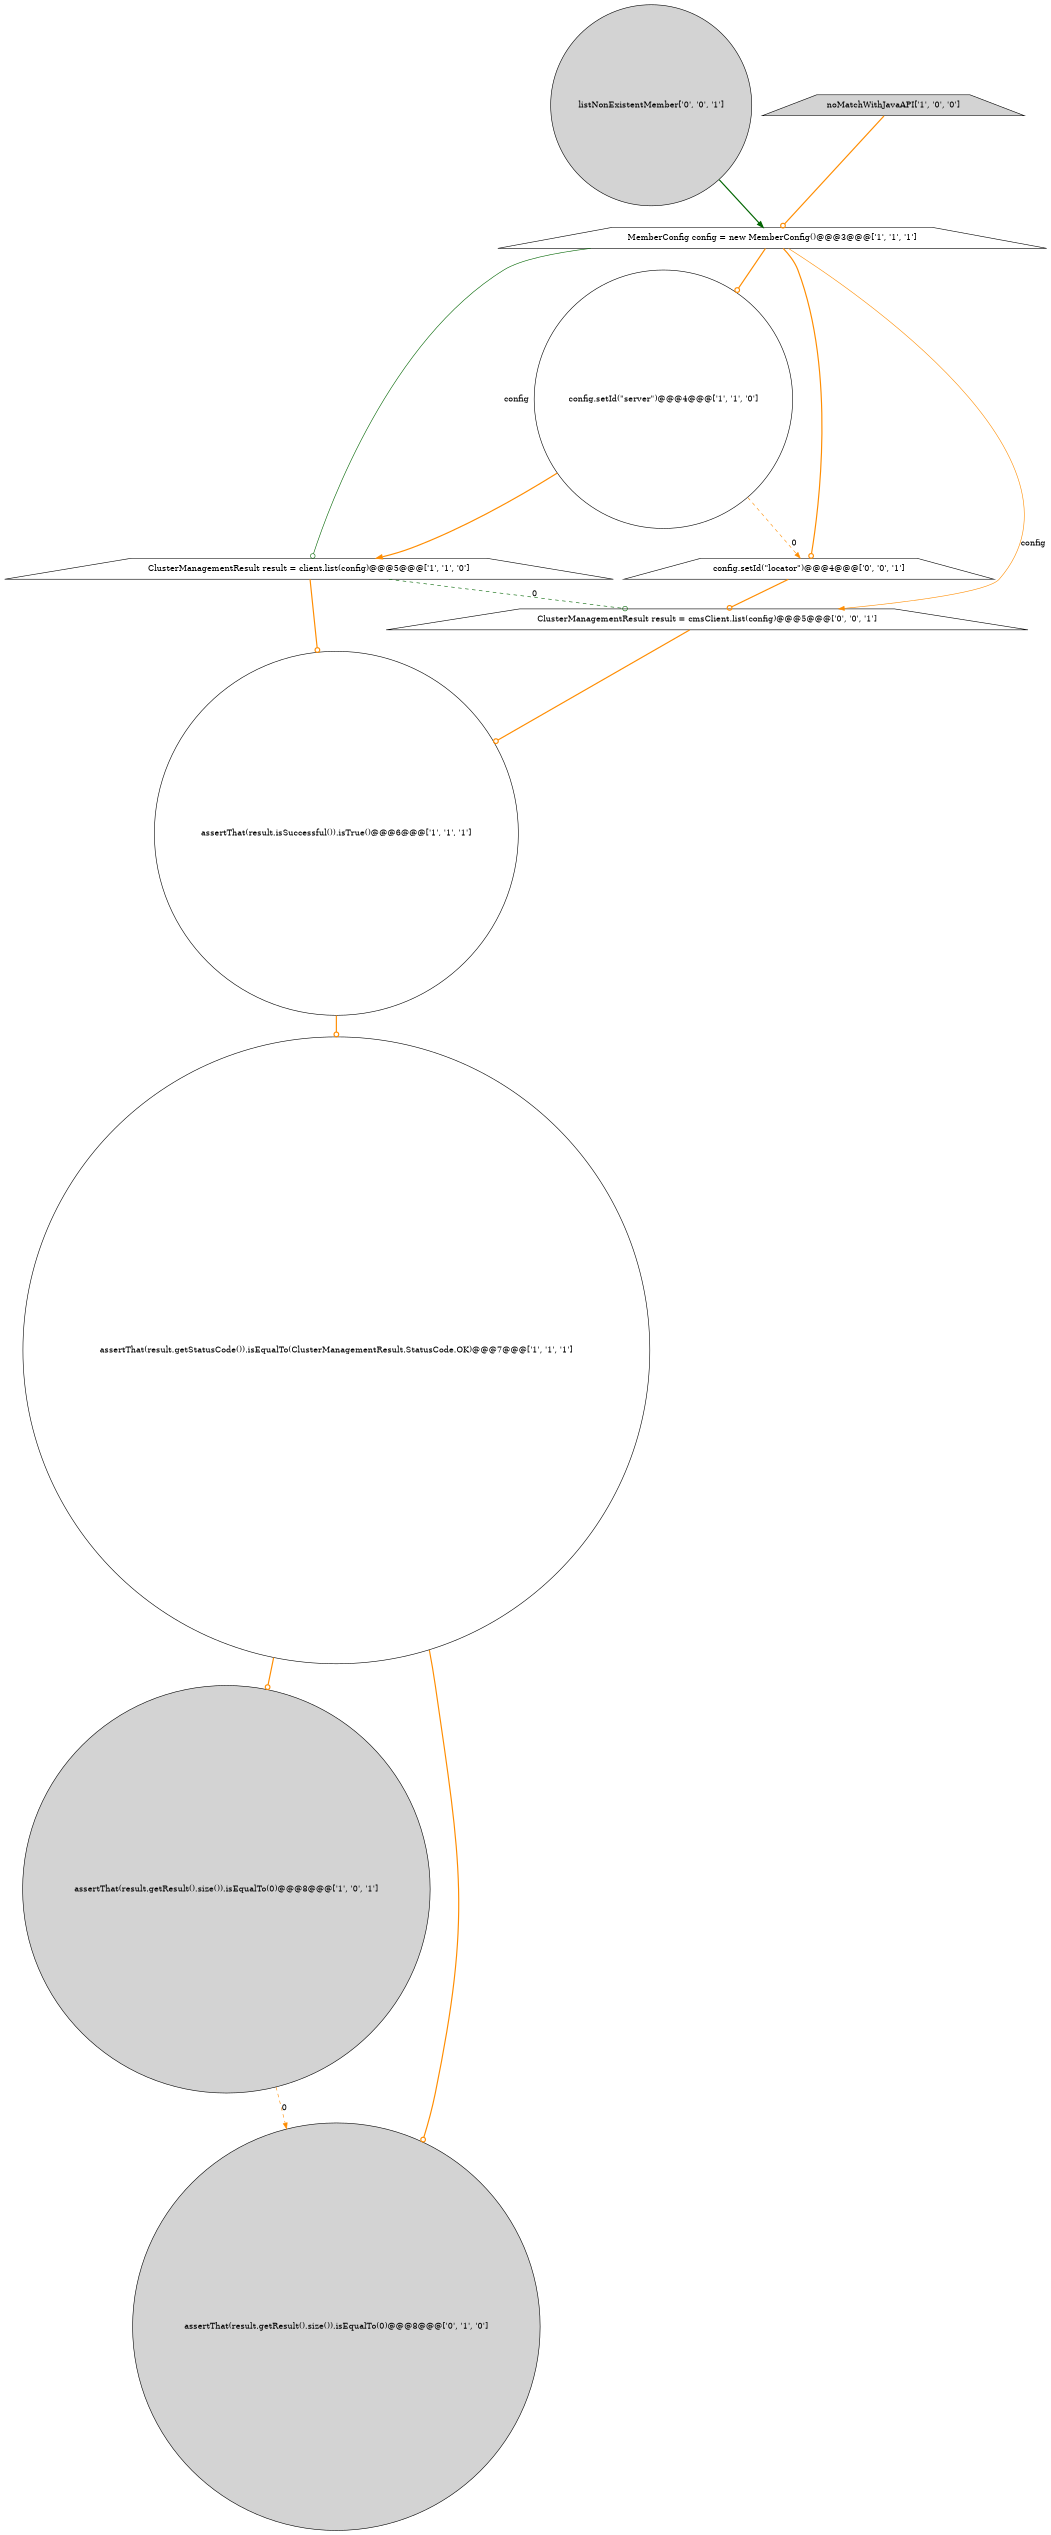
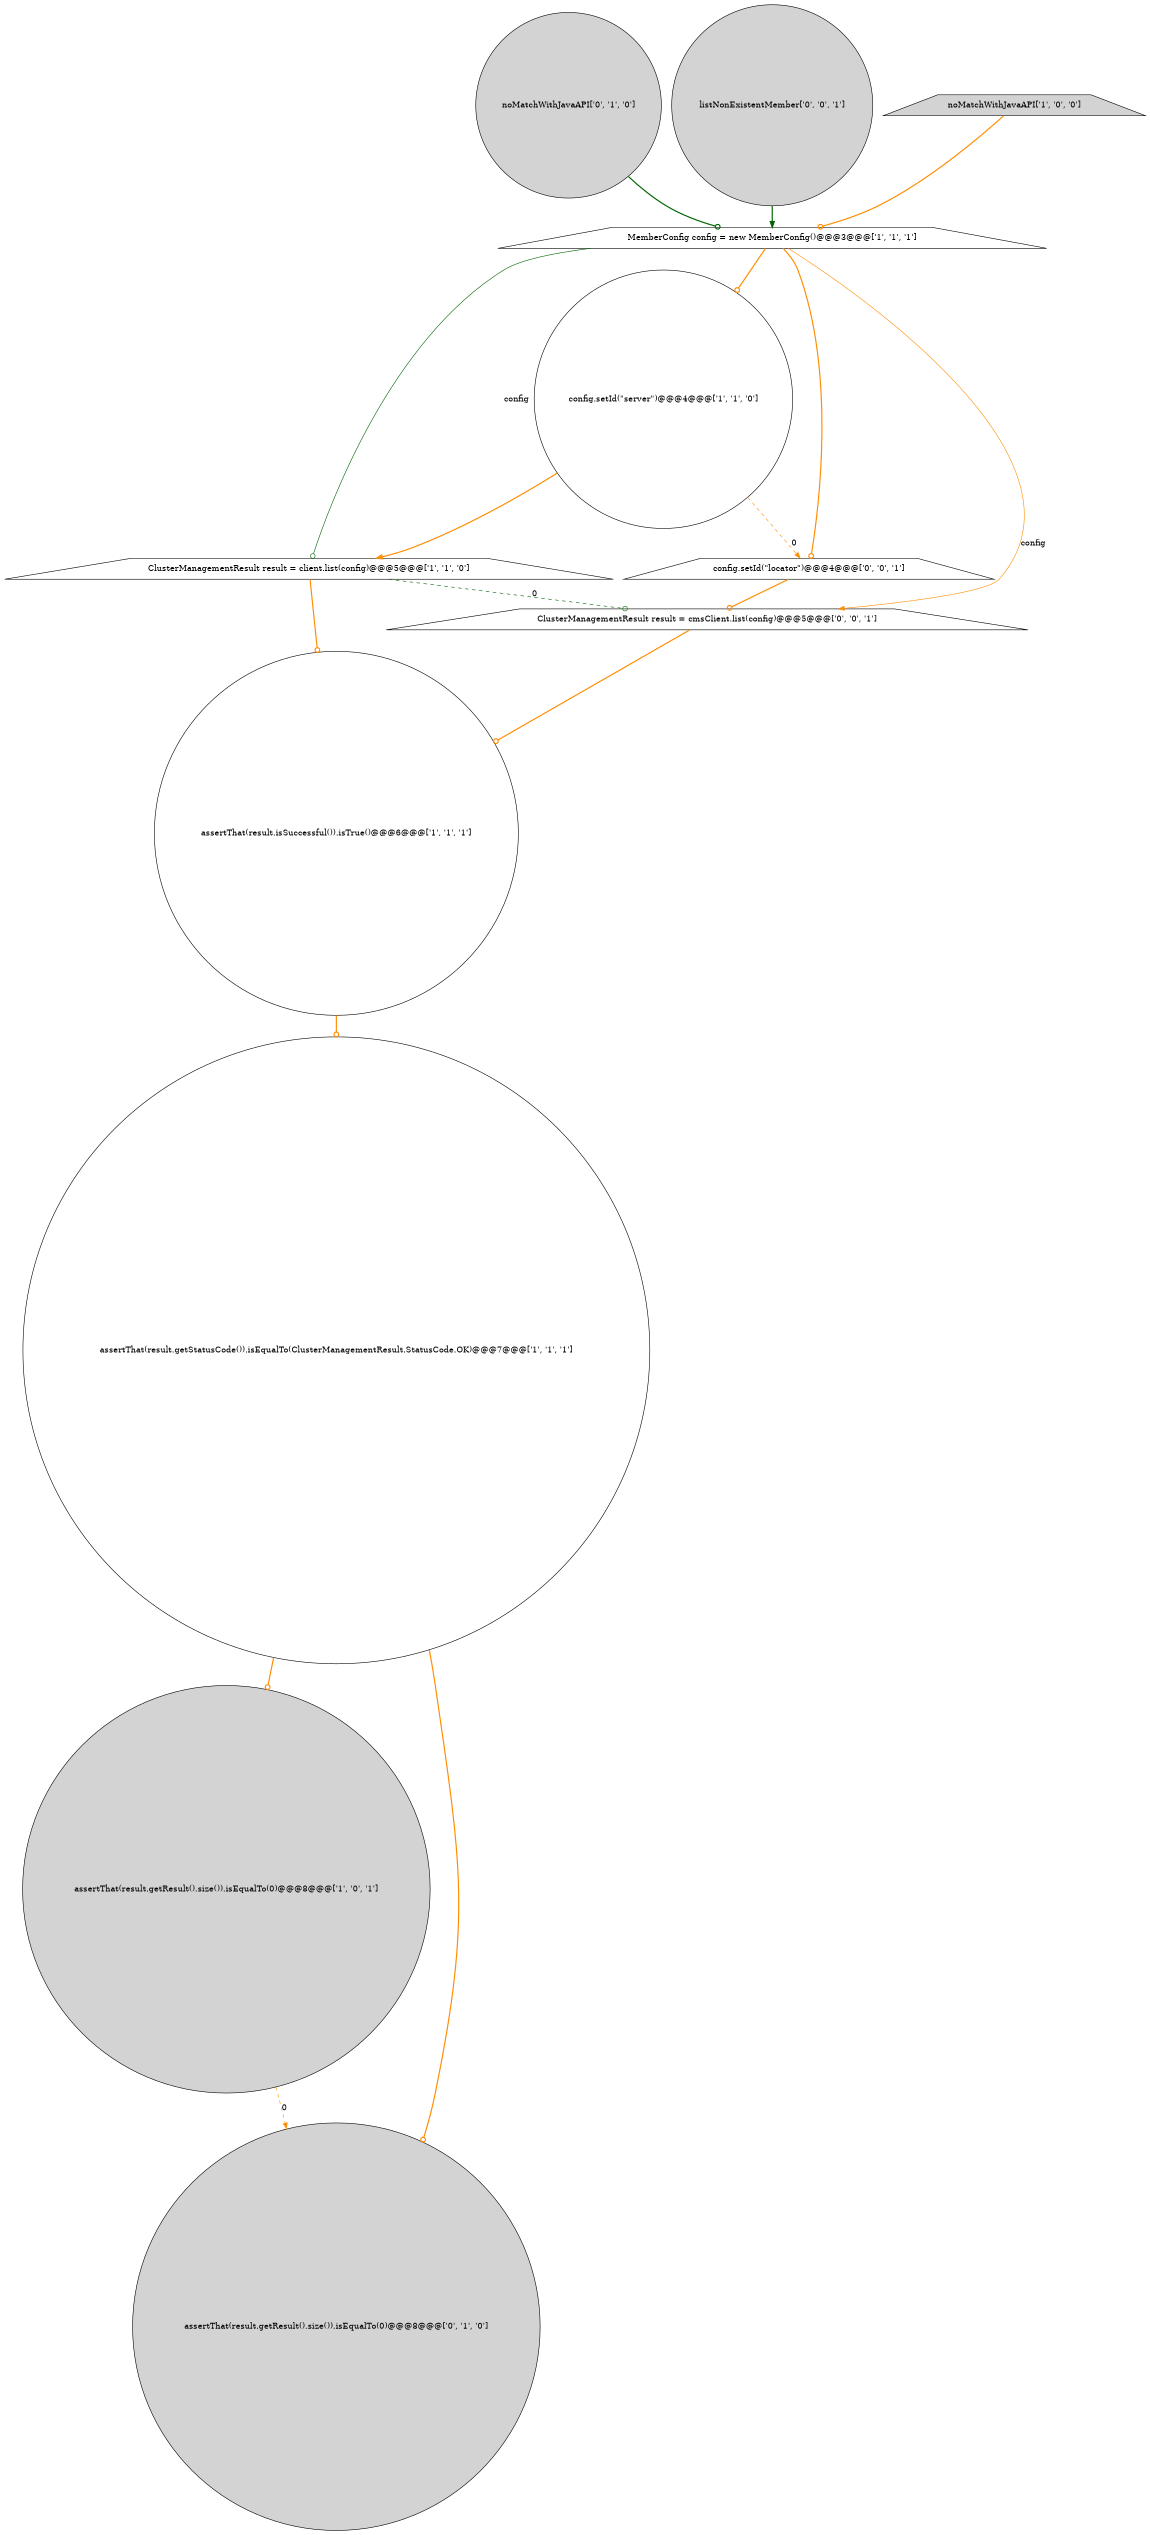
node "noMatchWithJavaAPI['0', '1', '0']": added
